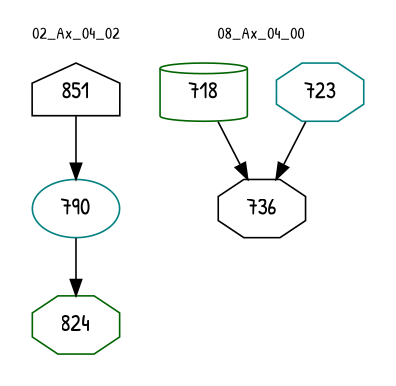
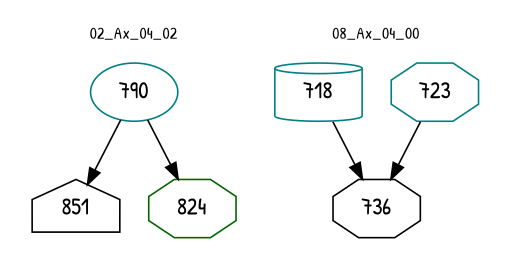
node "718": color darkgreen -> teal
edge "851" -> "790": reversed
